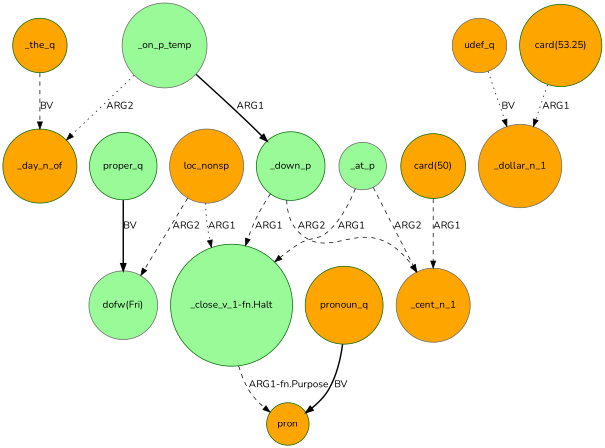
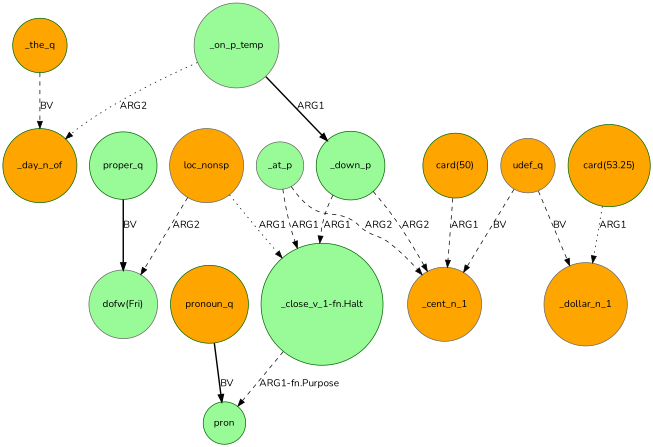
edge "udef_q" -> "_dollar_n_1": style dotted -> dashed
edge "udef_q" -> "_cent_n_1": added, label "BV"
node "pron": fillcolor orange -> palegreen
